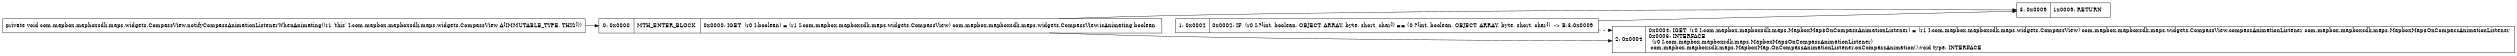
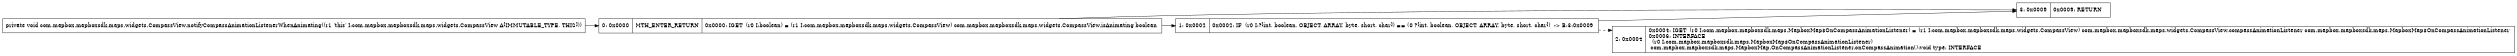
node "3: 0x0009": text "1x0009: RETURN" -> "0x0009: RETURN"
node "0: 0x0000": text "MTH_ENTER_BLOCK" -> "MTH_ENTER_RETURN"
edge "0: 0x0000" -> "2: 0x0004": now "0: 0x0000" -> "1: 0x0002"
